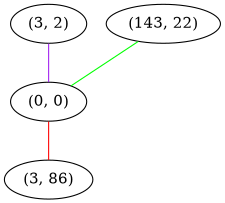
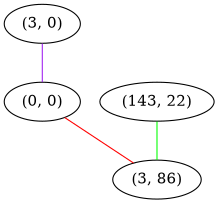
node "(3, 2)": label "(3, 2)" -> "(3, 0)"
edge "(143, 22)" -- "(0, 0)": now "(143, 22)" -- "(3, 86)"
